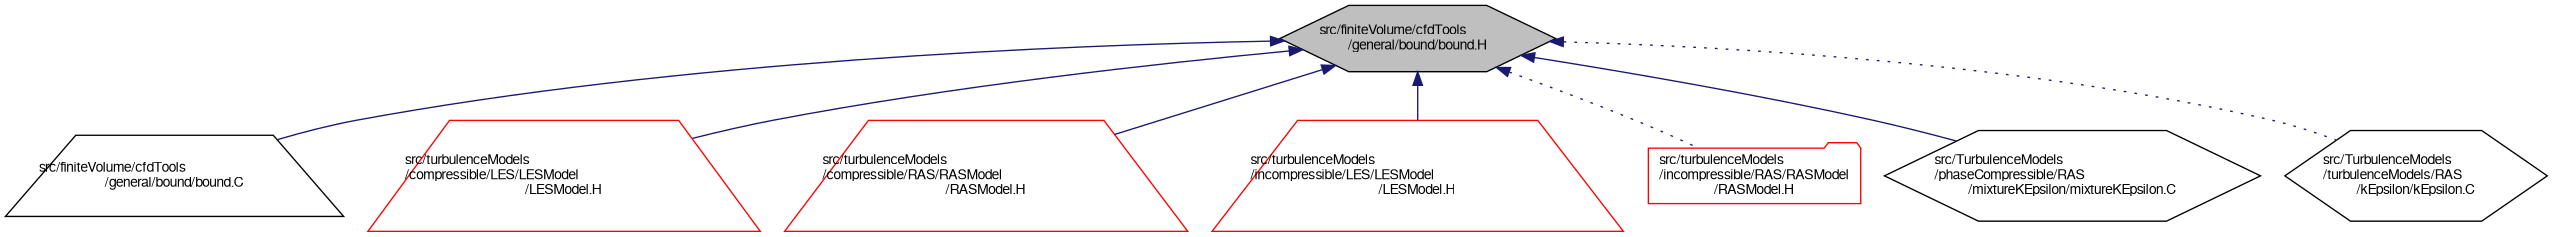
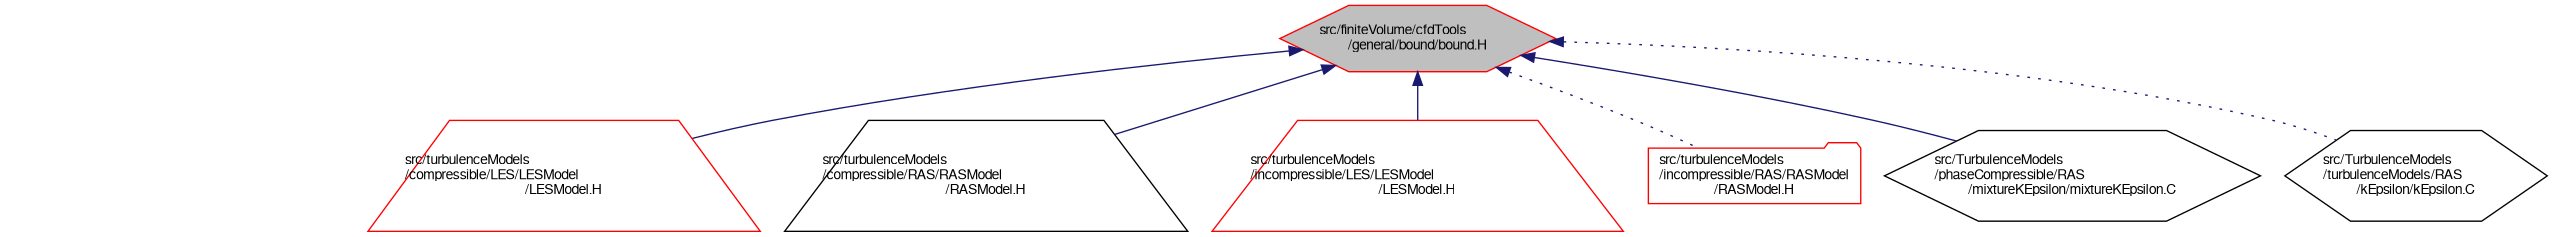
node "src/finiteVolume/cfdTools /general/bound/bound.H": color black -> red
node "src/finiteVolume/cfdTools /general/bound/bound.C": removed
node "src/turbulenceModels /compressible/RAS/RASModel /RASModel.H": color red -> black
